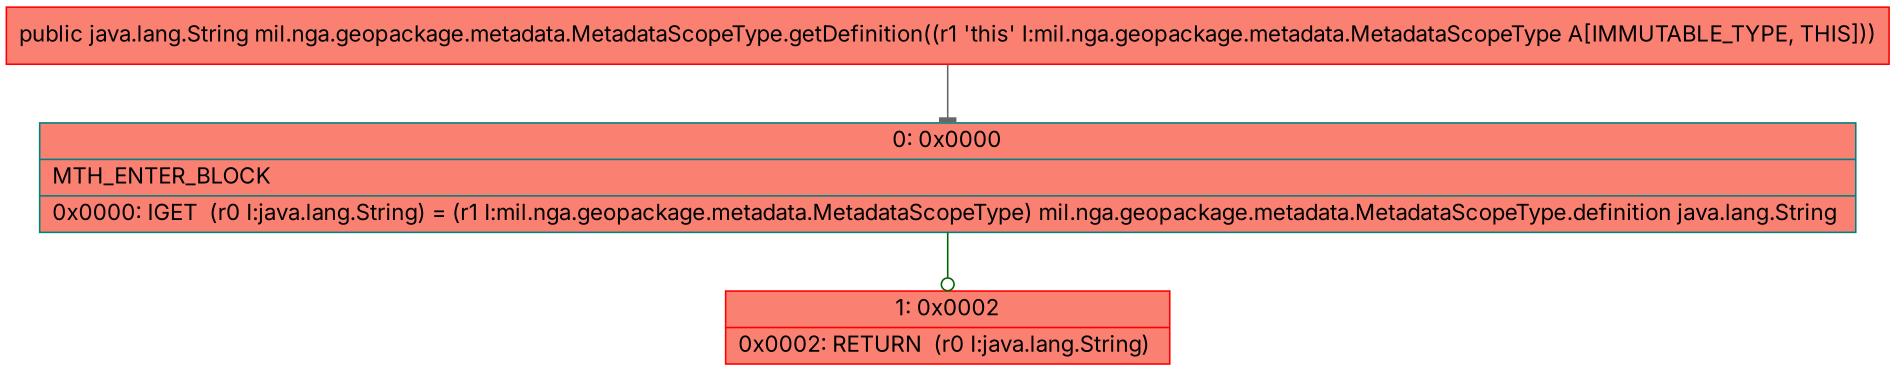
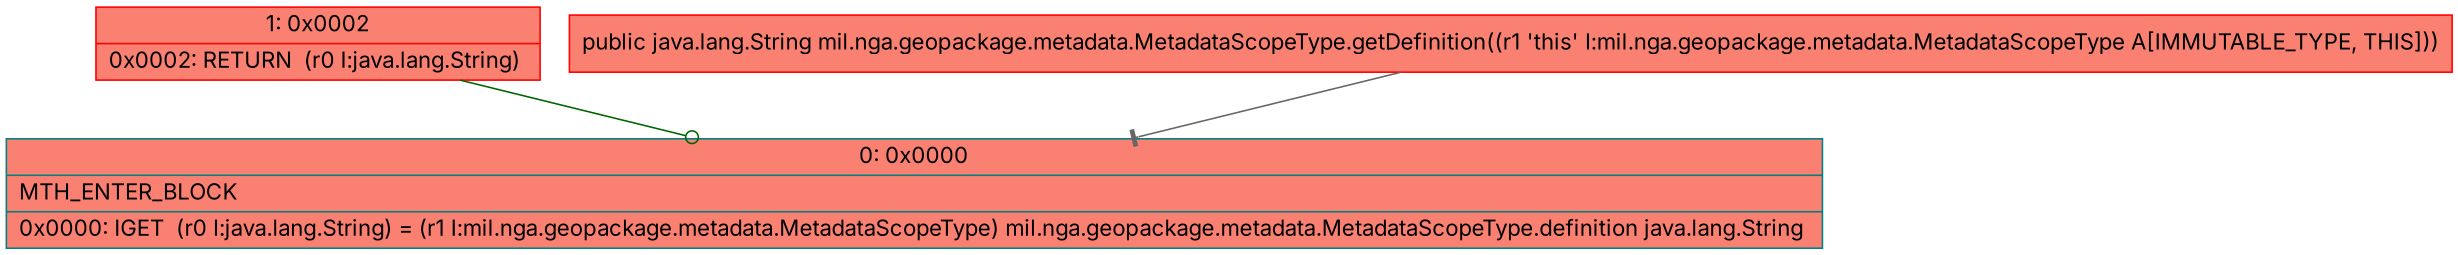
edge "0: 0x0000" -> "1: 0x0002": reversed
